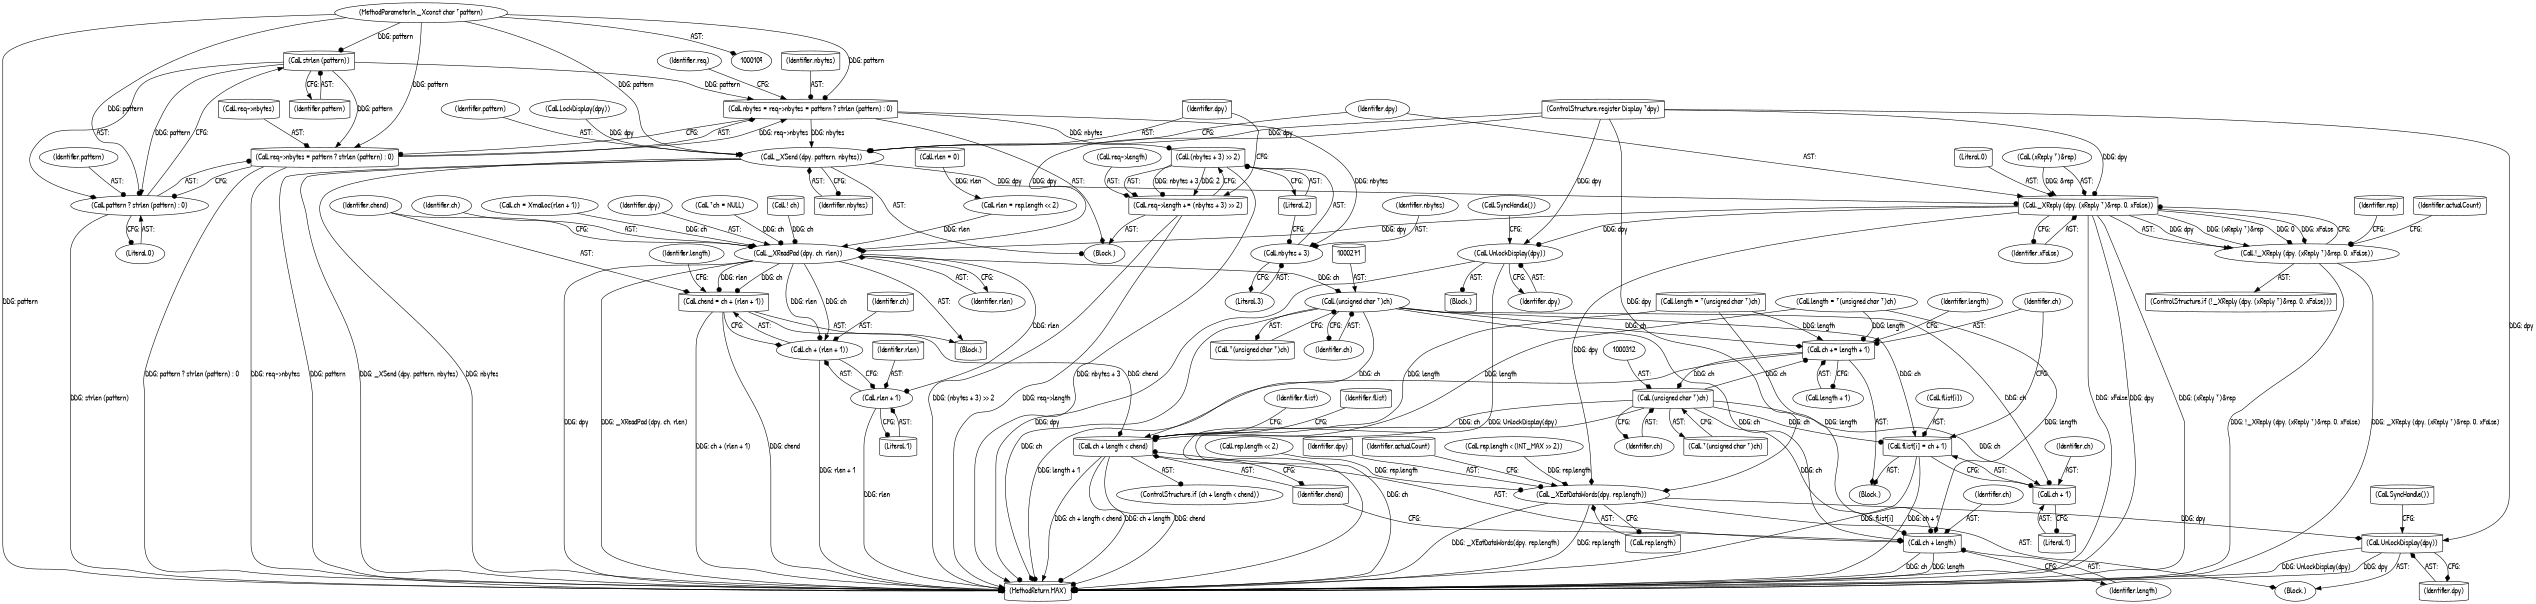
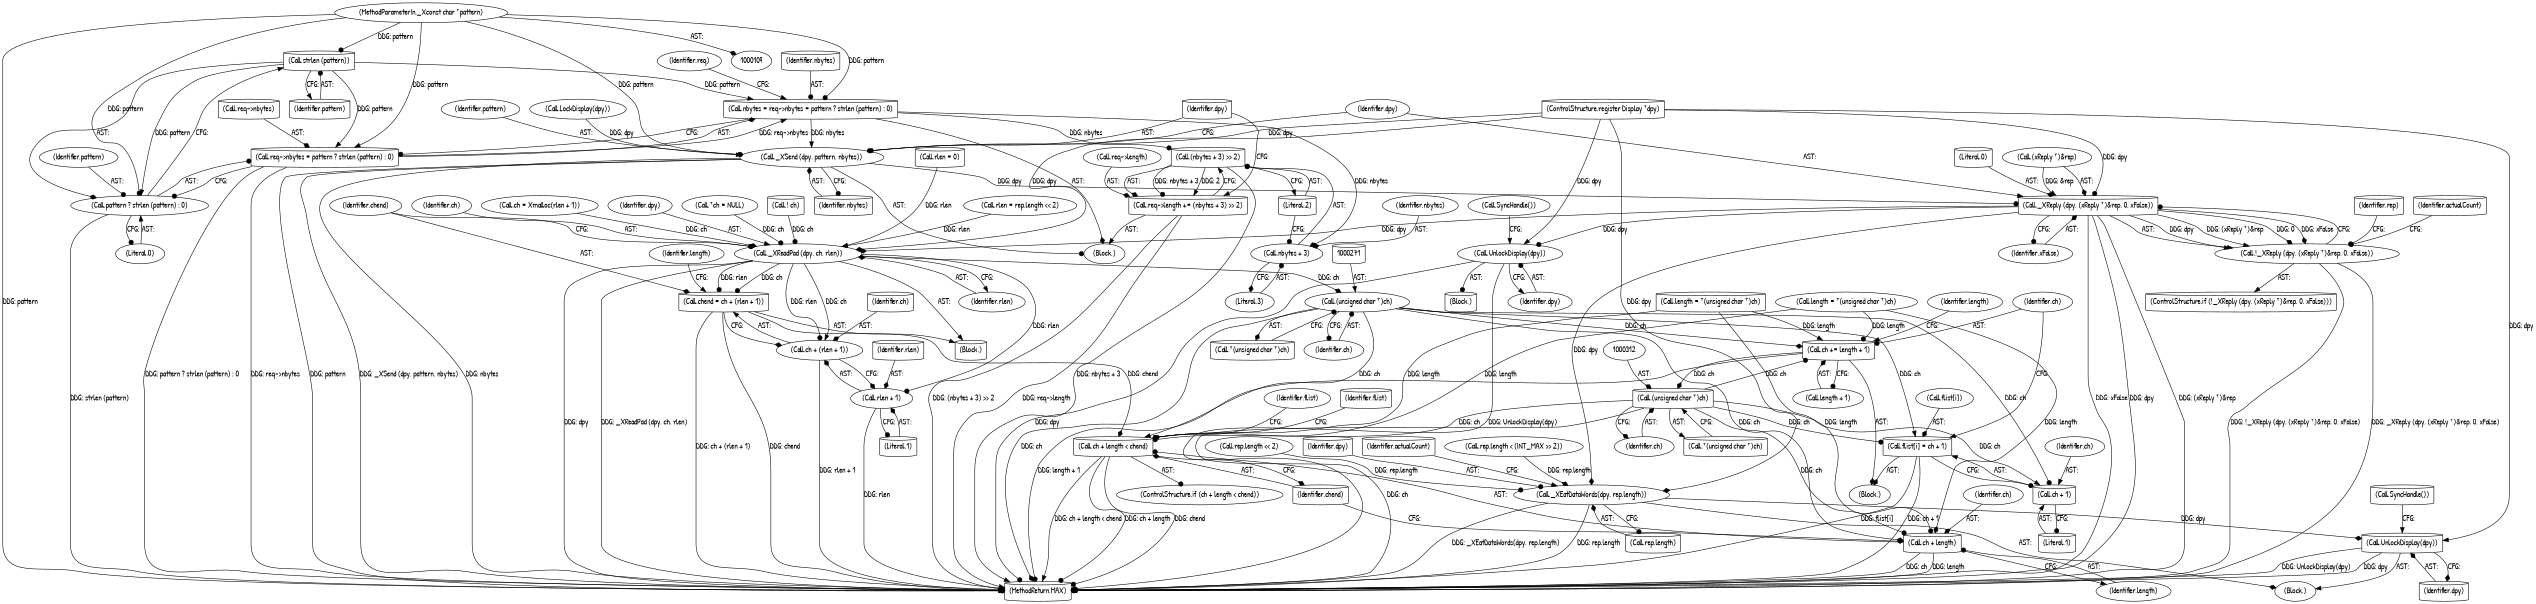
edge "(Call,rlen = 0)" -> "(Call,rlen = rep.length << 2)": now "(Call,rlen = 0)" -> "(Call,_XReadPad (dpy, ch, rlen))"
